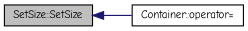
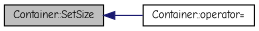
node "SetSize::SetSize": label "SetSize::SetSize" -> "Container::SetSize"
